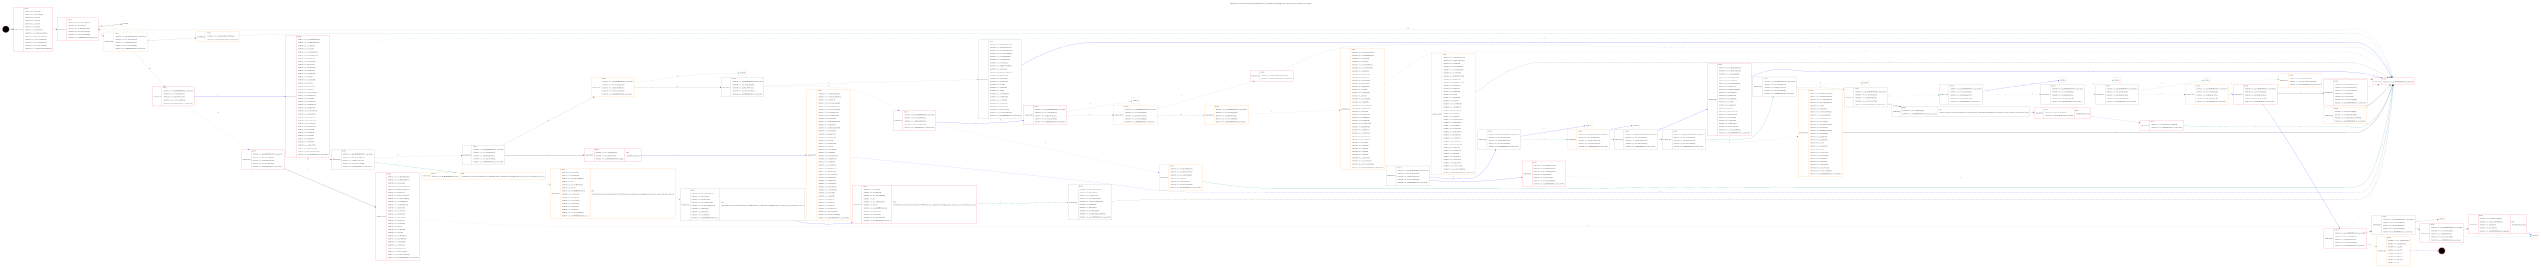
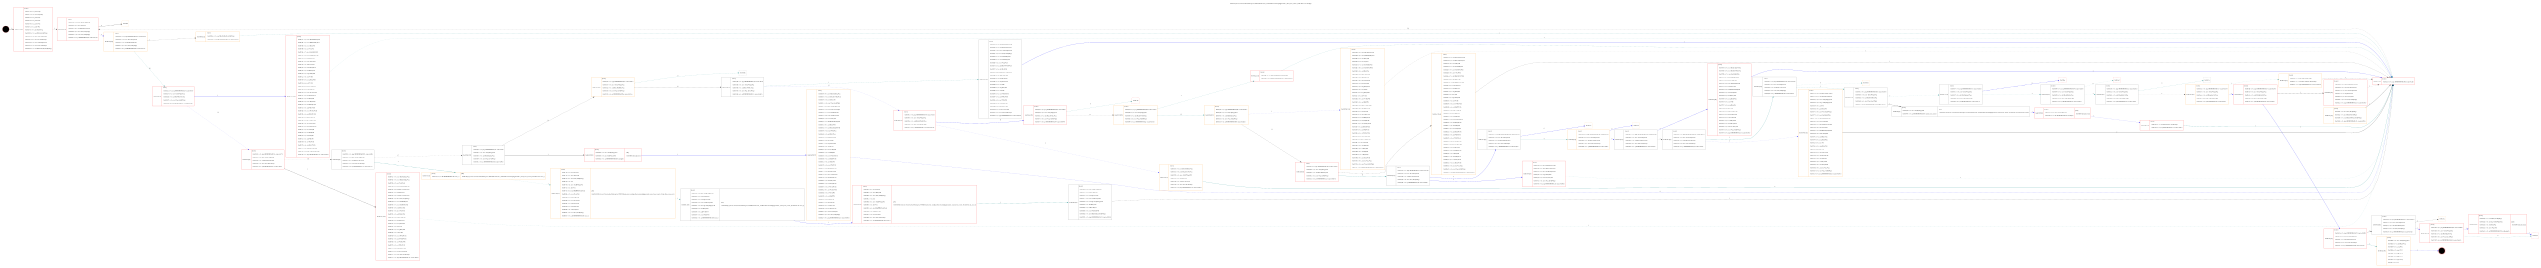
node "0x4013af [25]": added
